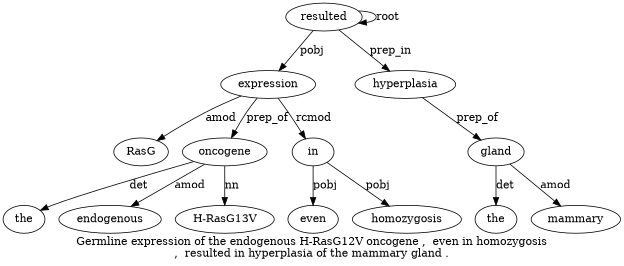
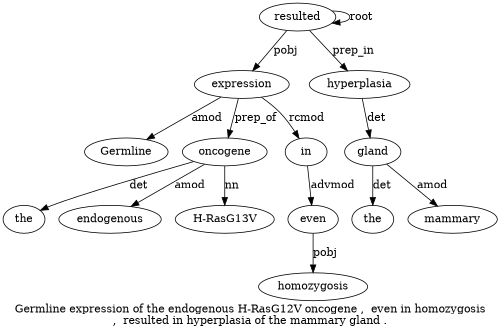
edge "hyperplasia" -> "gland": label "prep_of" -> "det"
node "RasG": label "RasG" -> "Germline"
edge "in" -> "homozygosis": now "even" -> "homozygosis"
edge "in" -> "even": label "pobj" -> "advmod"
